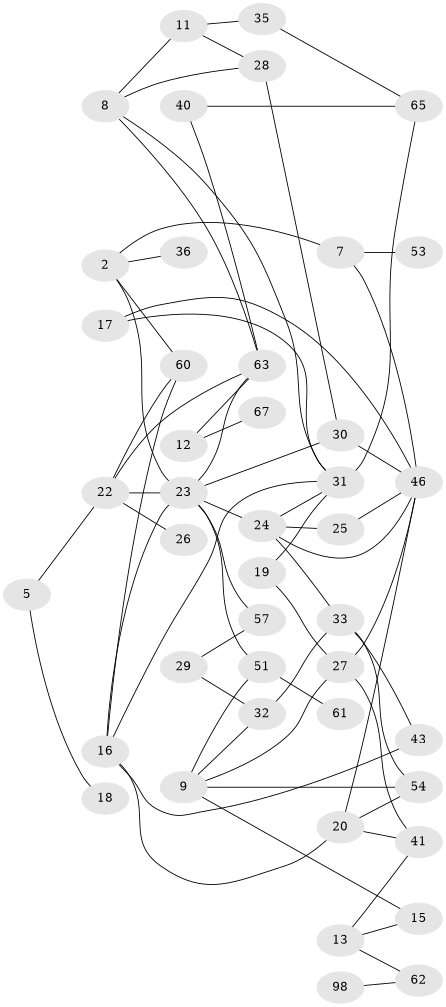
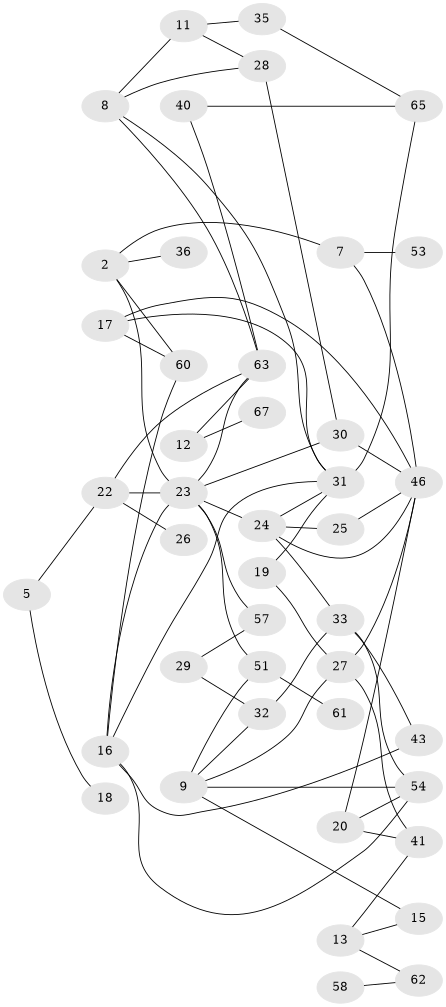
edge "60" -- "22": now "60" -- "17"
edge "16" -- "20": now "16" -- "54"
node "98": label "98" -> "58"
